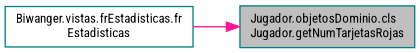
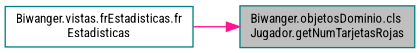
node "Jugador.objetosDominio.cls Jugador.getNumTarjetasRojas": label "Jugador.objetosDominio.cls Jugador.getNumTarjetasRojas" -> "Biwanger.objetosDominio.cls Jugador.getNumTarjetasRojas"
